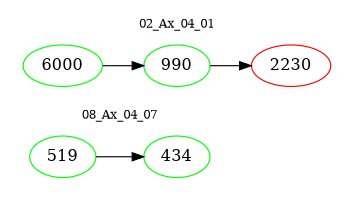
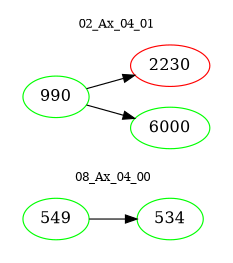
edge "6000" -> "990": reversed
cluster "08_Ax_04_07": label "08_Ax_04_07" -> "08_Ax_04_00"
node "519": label "519" -> "549"
node "434": label "434" -> "534"
